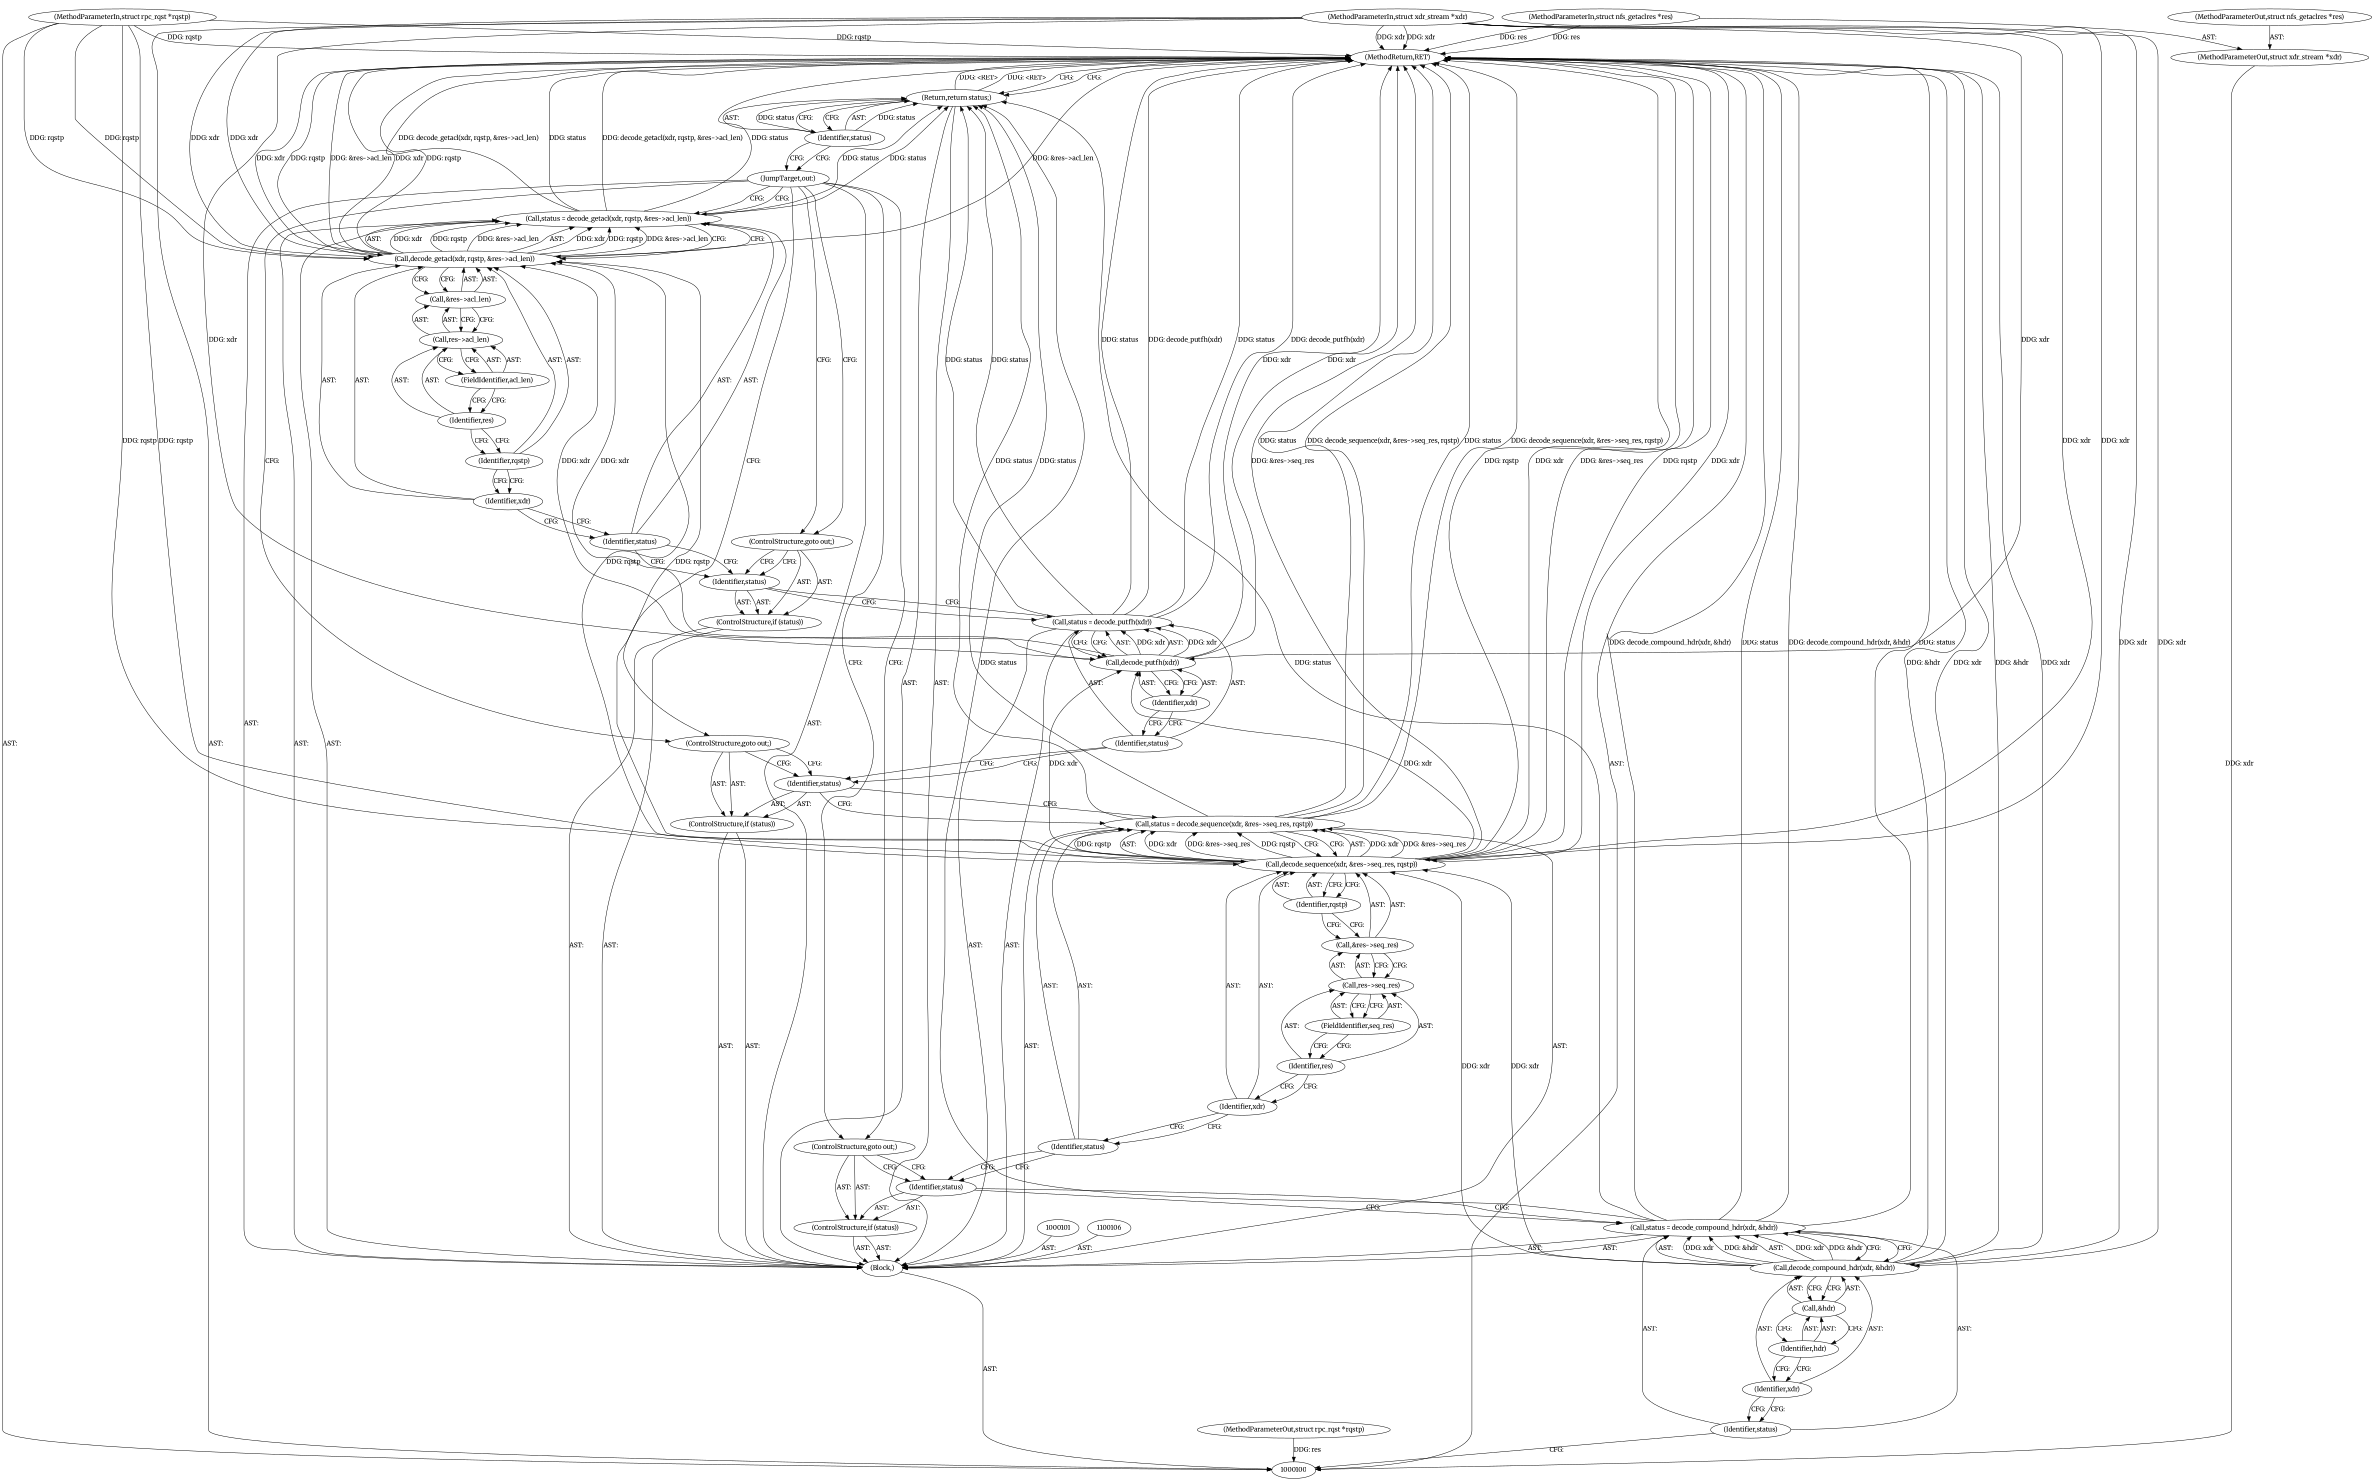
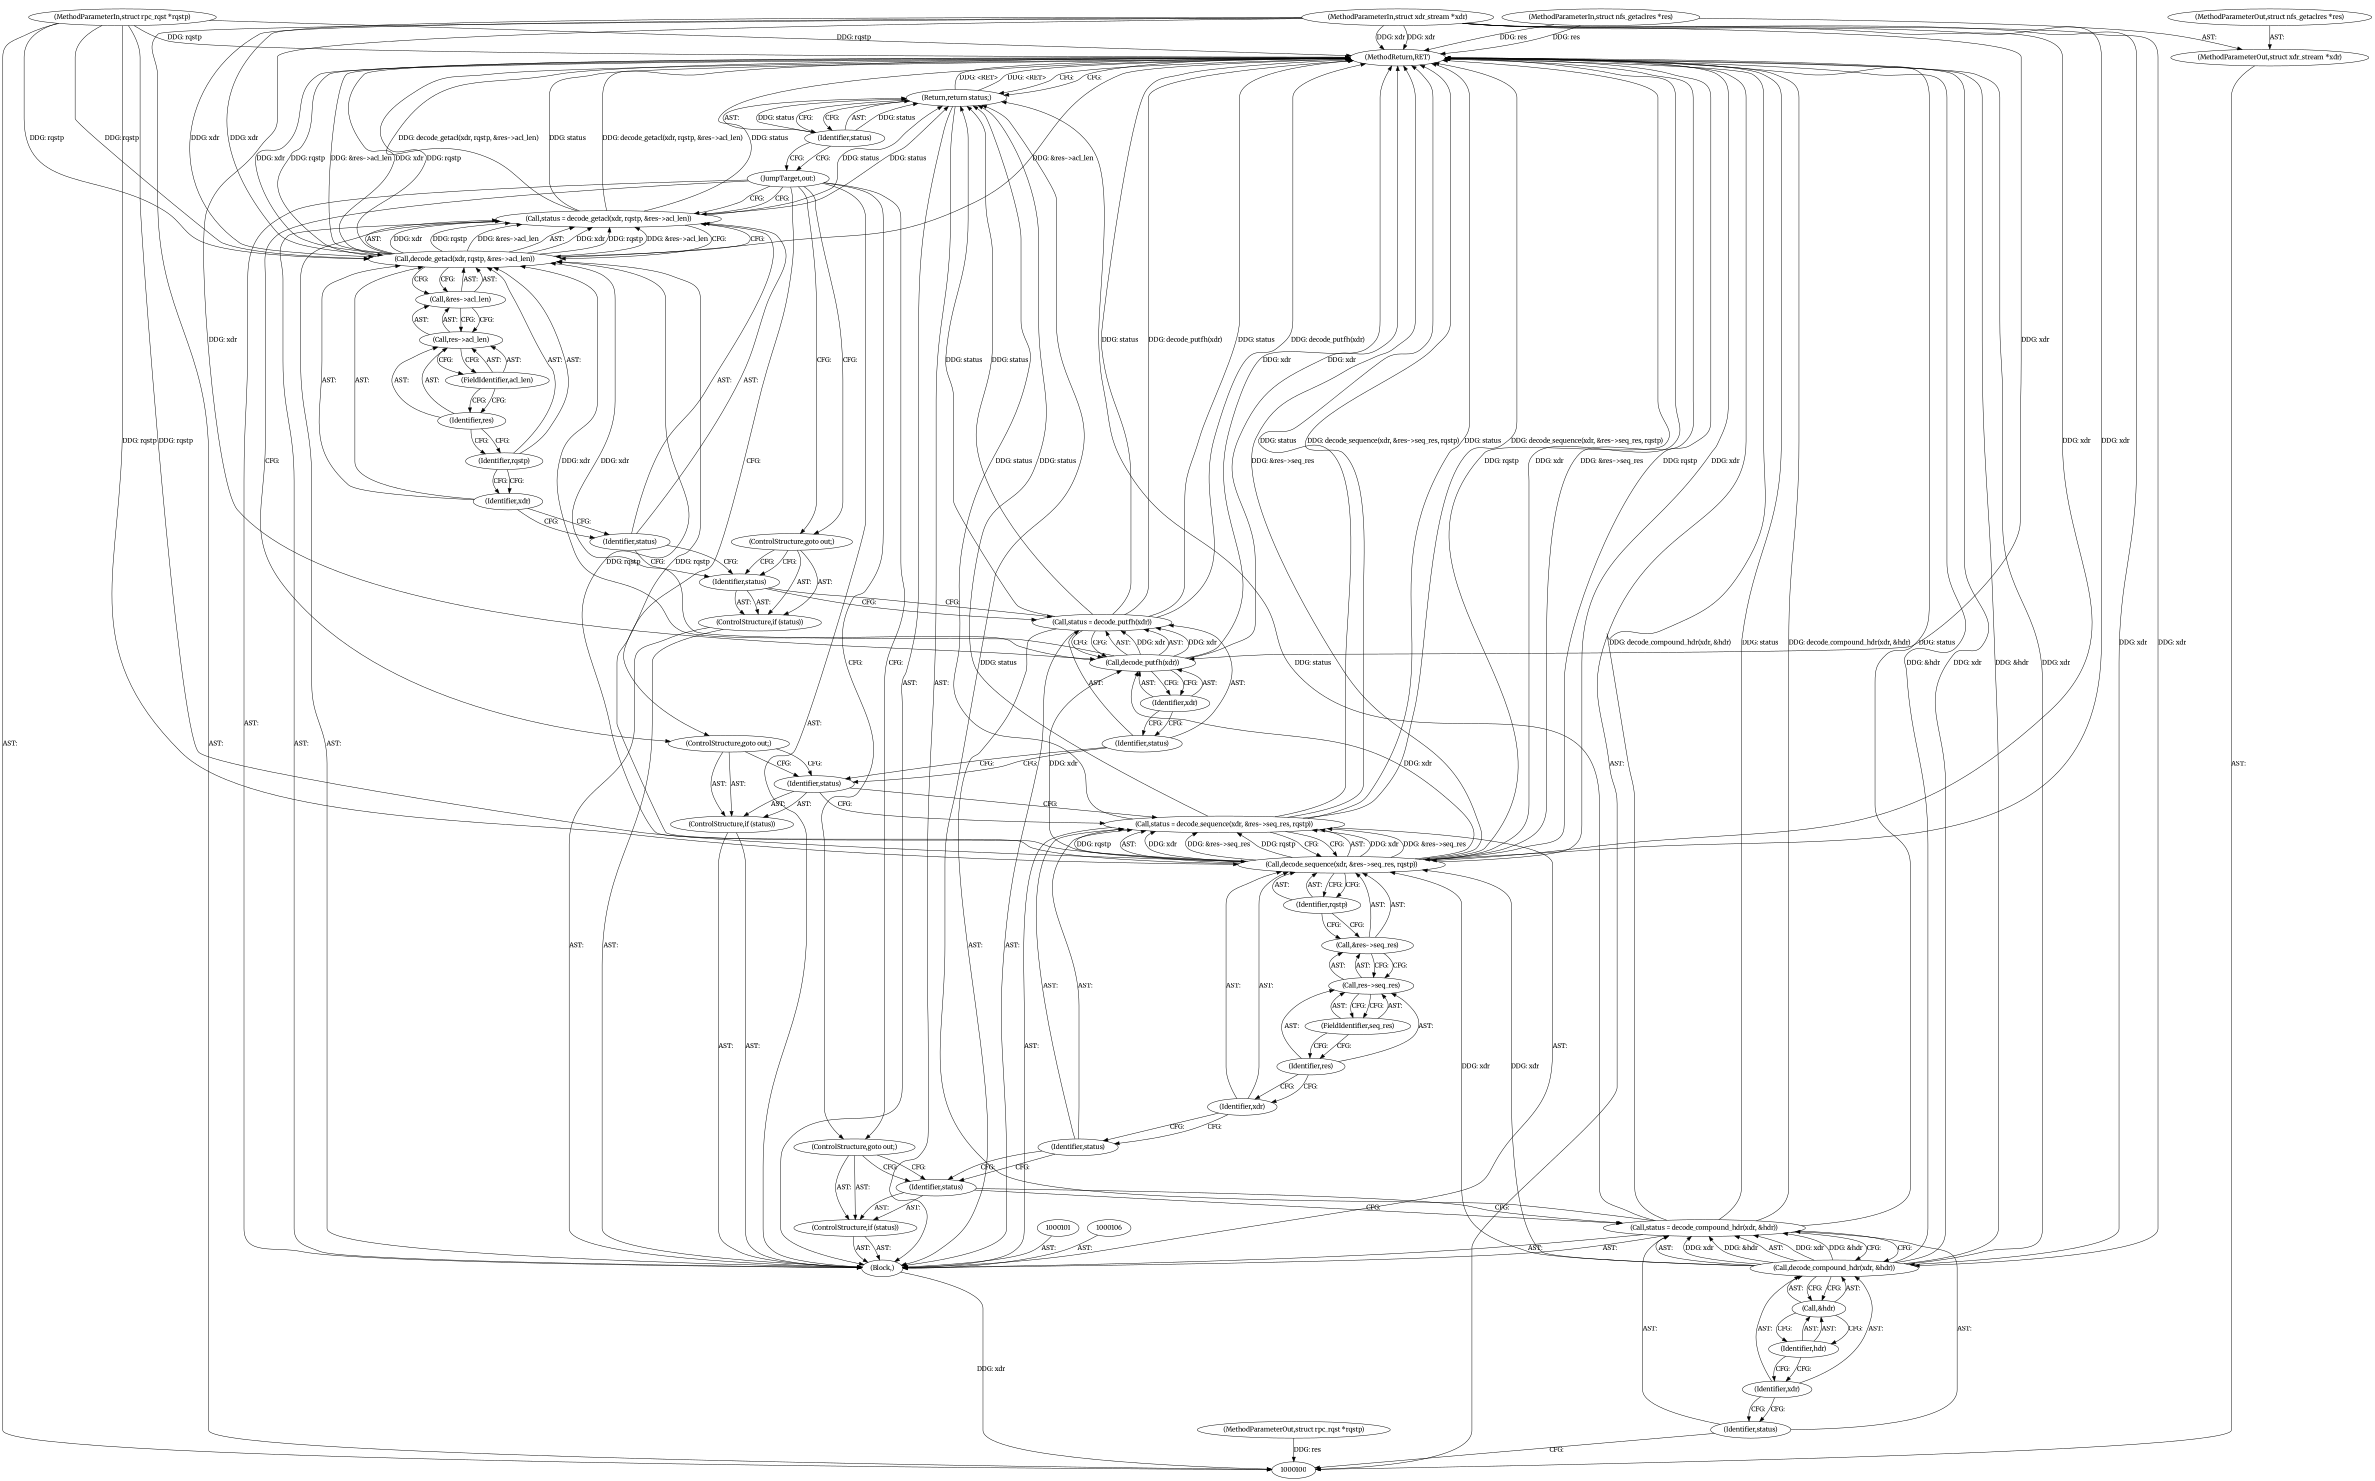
edge "(MethodParameterOut,struct xdr_stream *xdr)" -> "1000100": label "DDG: xdr" -> "AST: "
node "1100106": label "1100106" -> "1000106"
edge "(Block,)" -> "1000100": label "AST: " -> "DDG: xdr"
